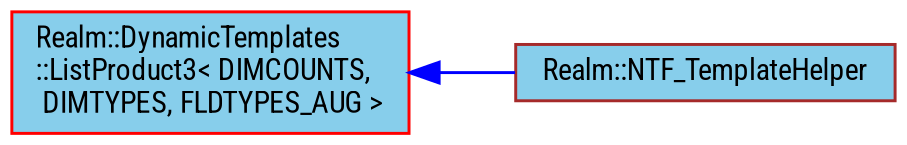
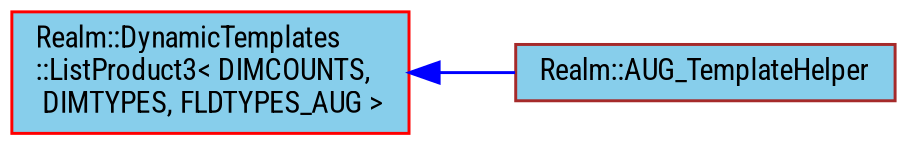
node "Realm::NTF_TemplateHelper": label "Realm::NTF_TemplateHelper" -> "Realm::AUG_TemplateHelper"
